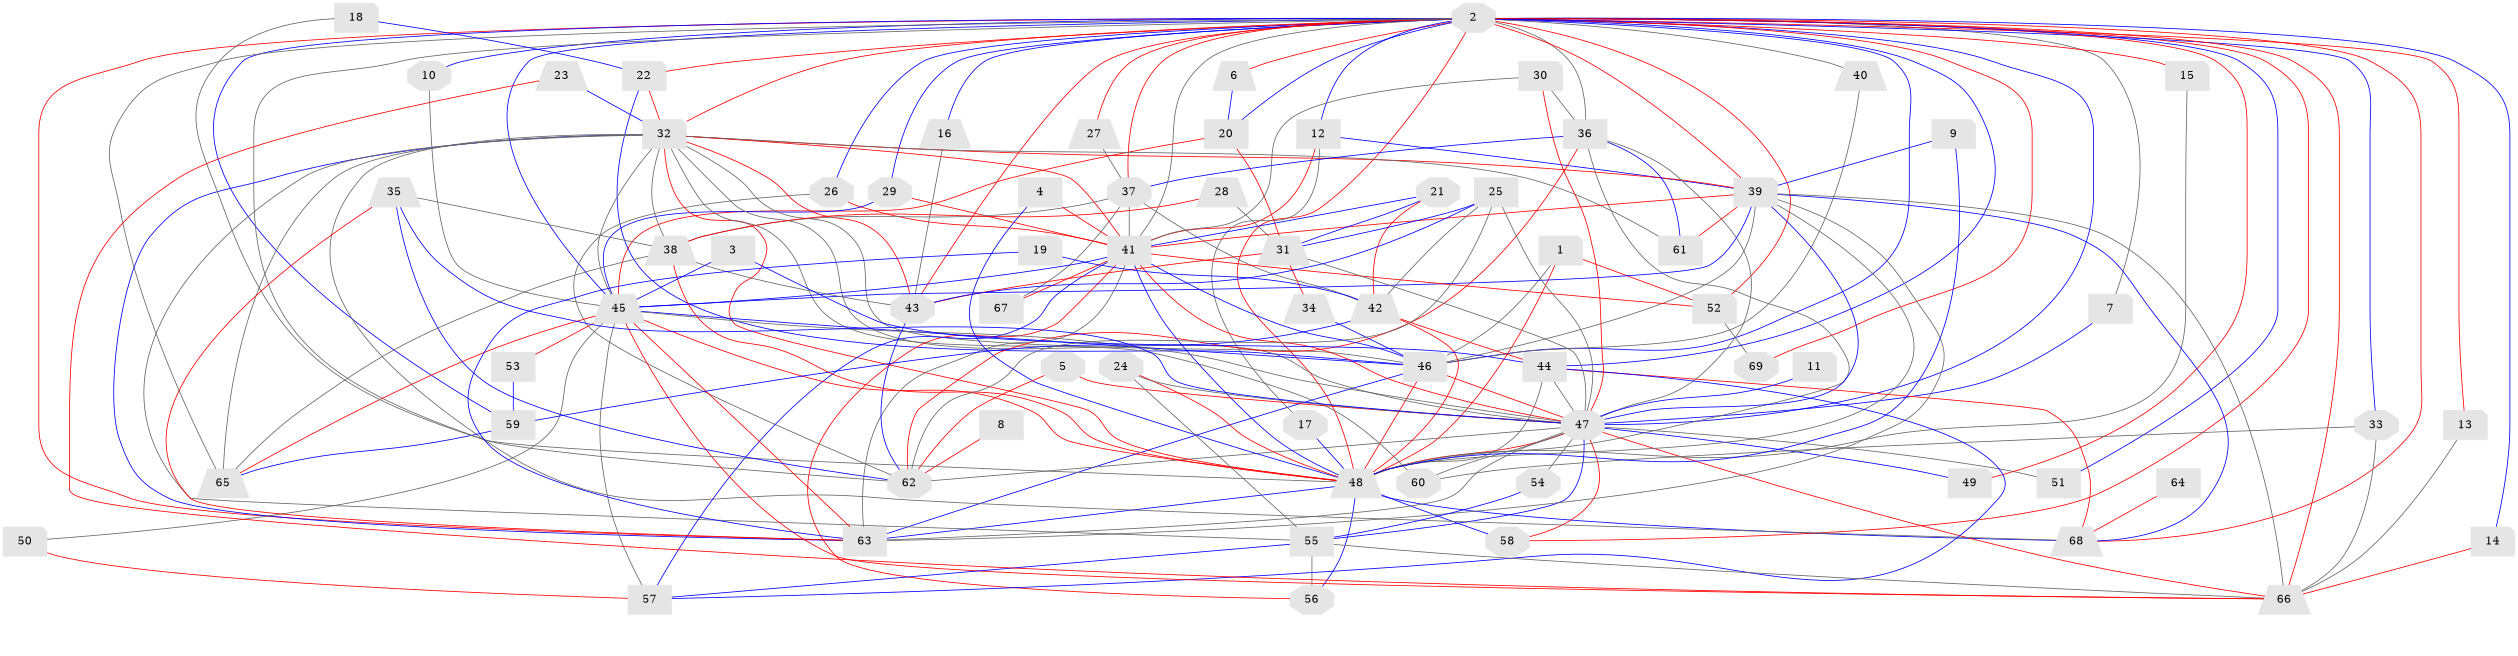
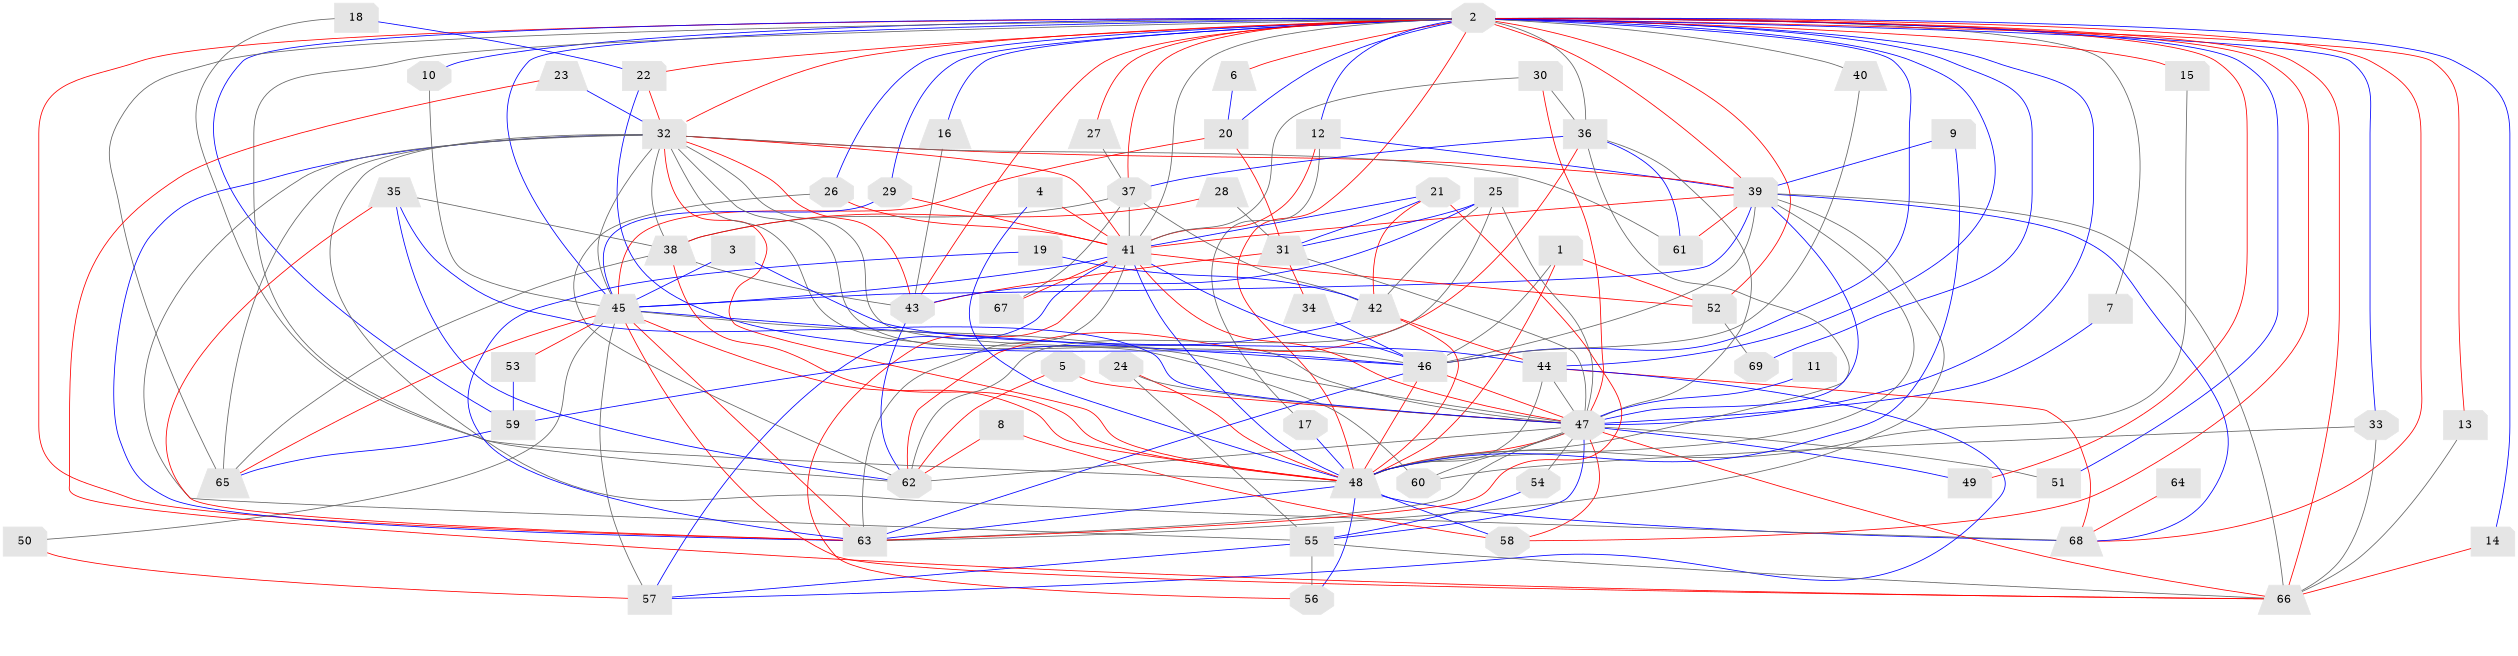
edge "2" -- "69": color red -> blue
edge "8" -- "58": added
edge "21" -- "63": added
